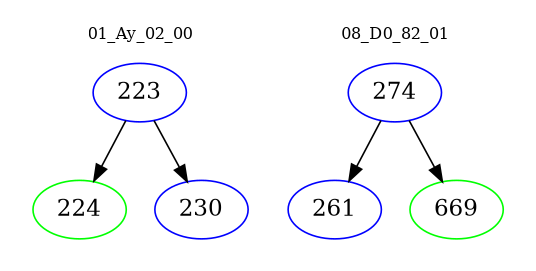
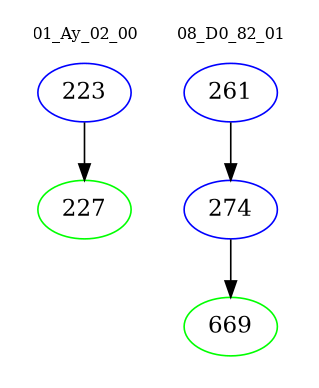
edge "274" -> "261": reversed
node "224": label "224" -> "227"
node "230": removed
